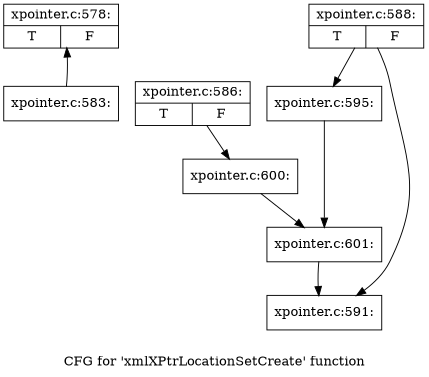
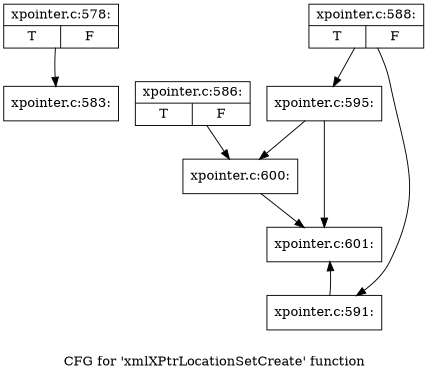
edge "xpointer.c:583:" -> "xpointer.c:578:": reversed
edge "xpointer.c:595:" -> "xpointer.c:600:": added
edge "xpointer.c:601:" -> "xpointer.c:591:": reversed
